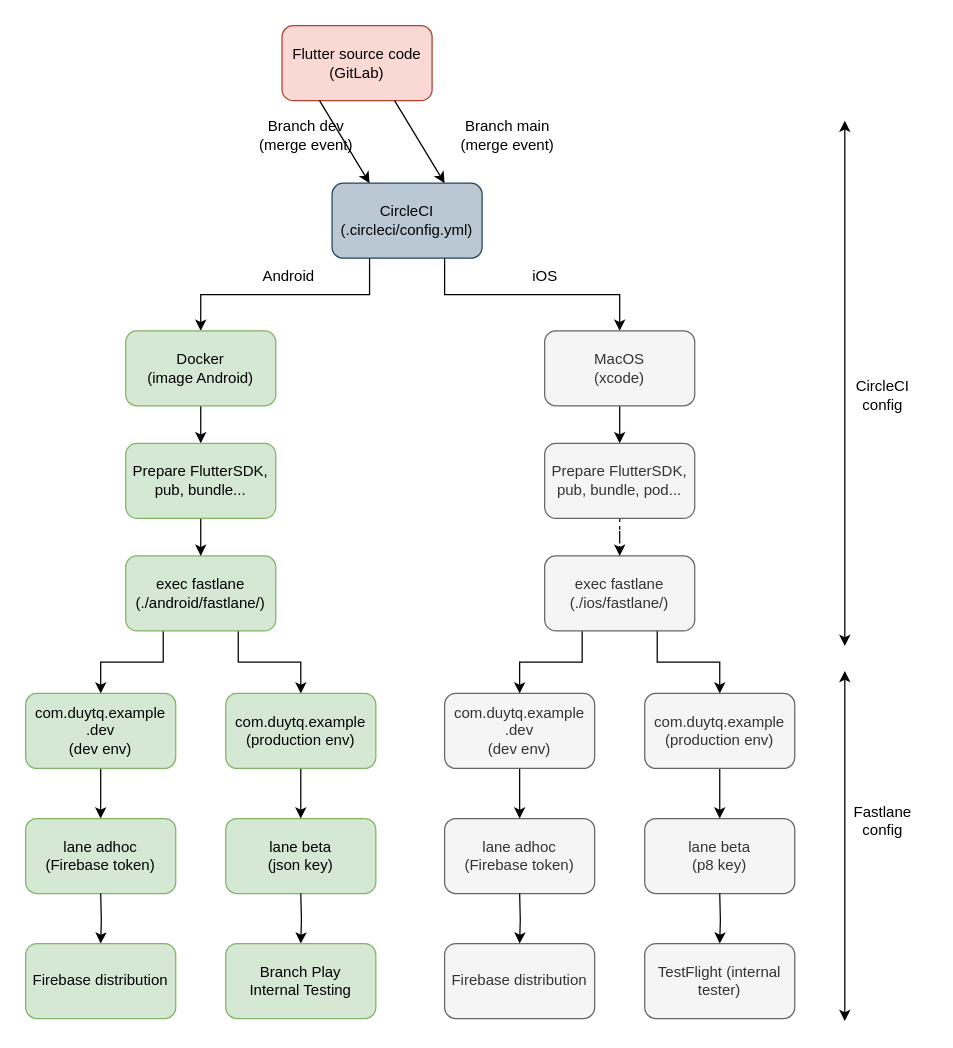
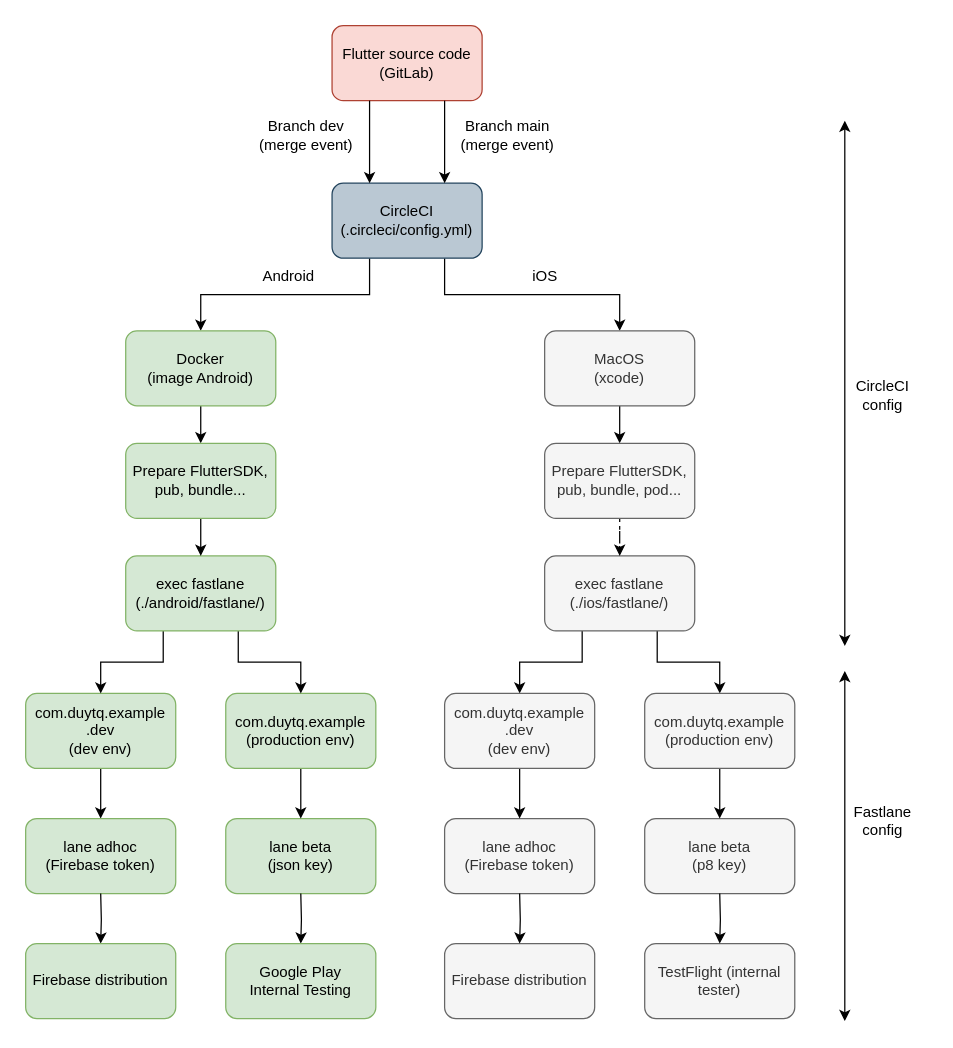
node "Flutter source code (GitLab)": moved (357, 63) -> (407, 63)
node "Branch PlayInternal Testing": label "Branch PlayInternal Testing" -> "Google PlayInternal Testing"
